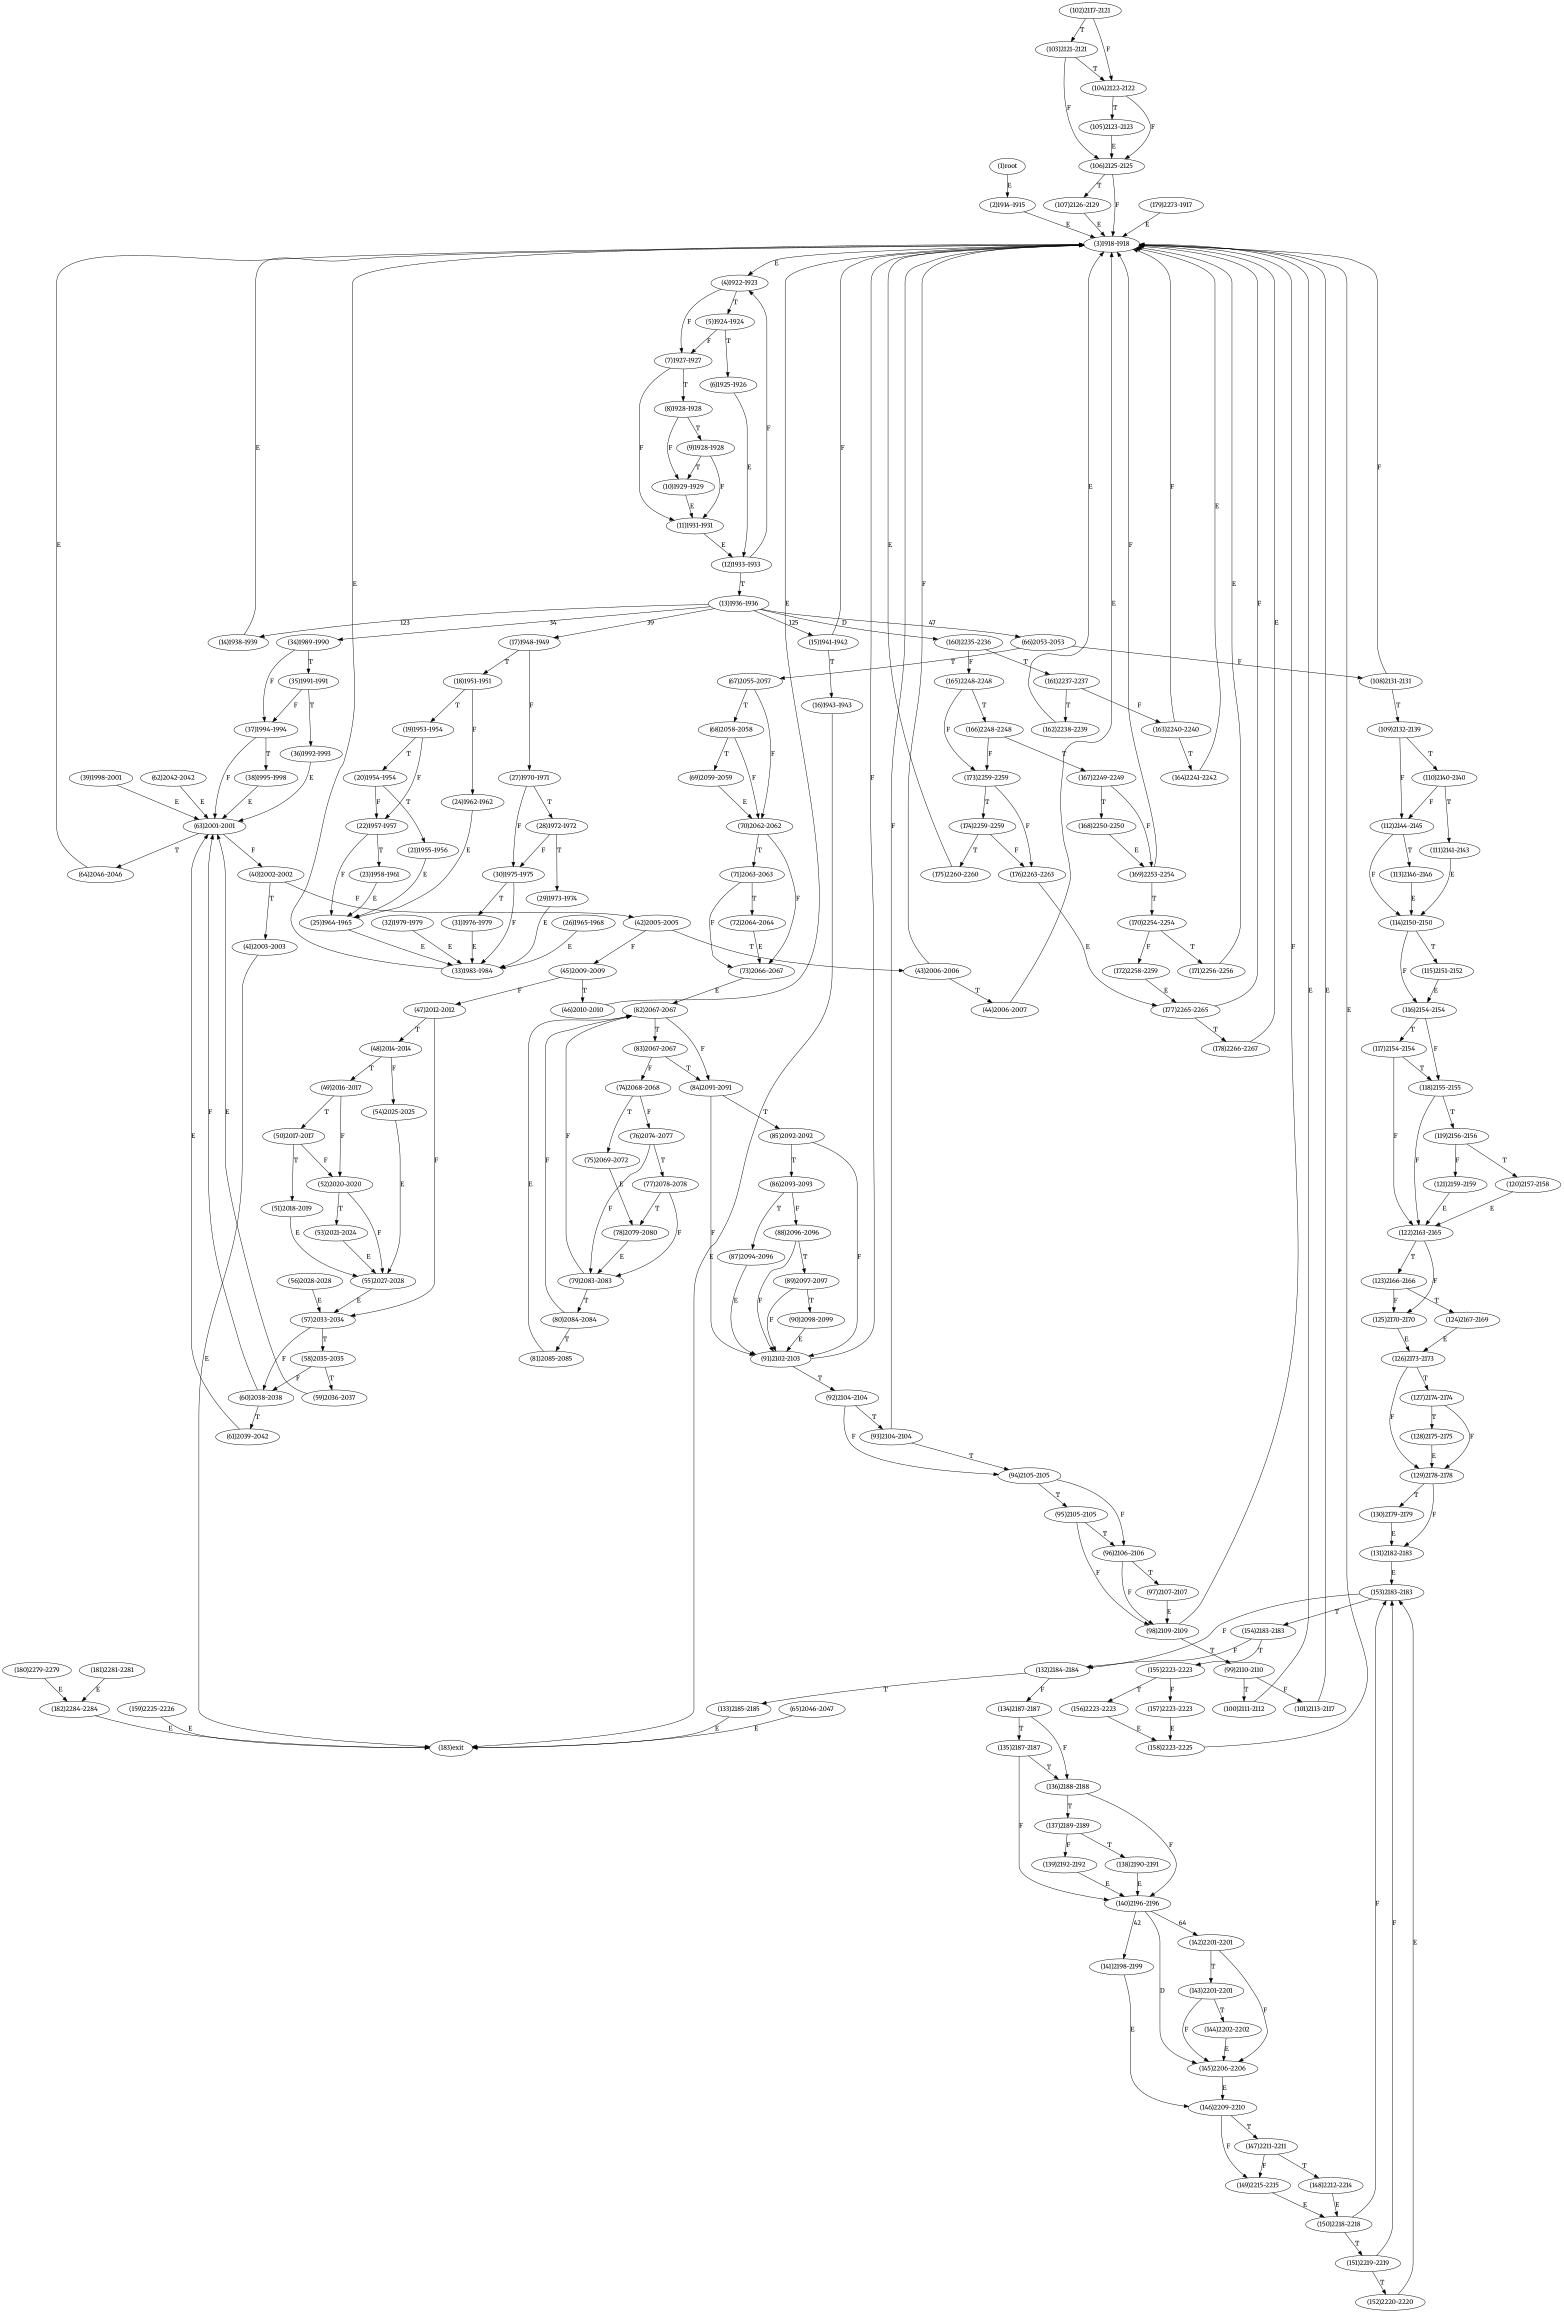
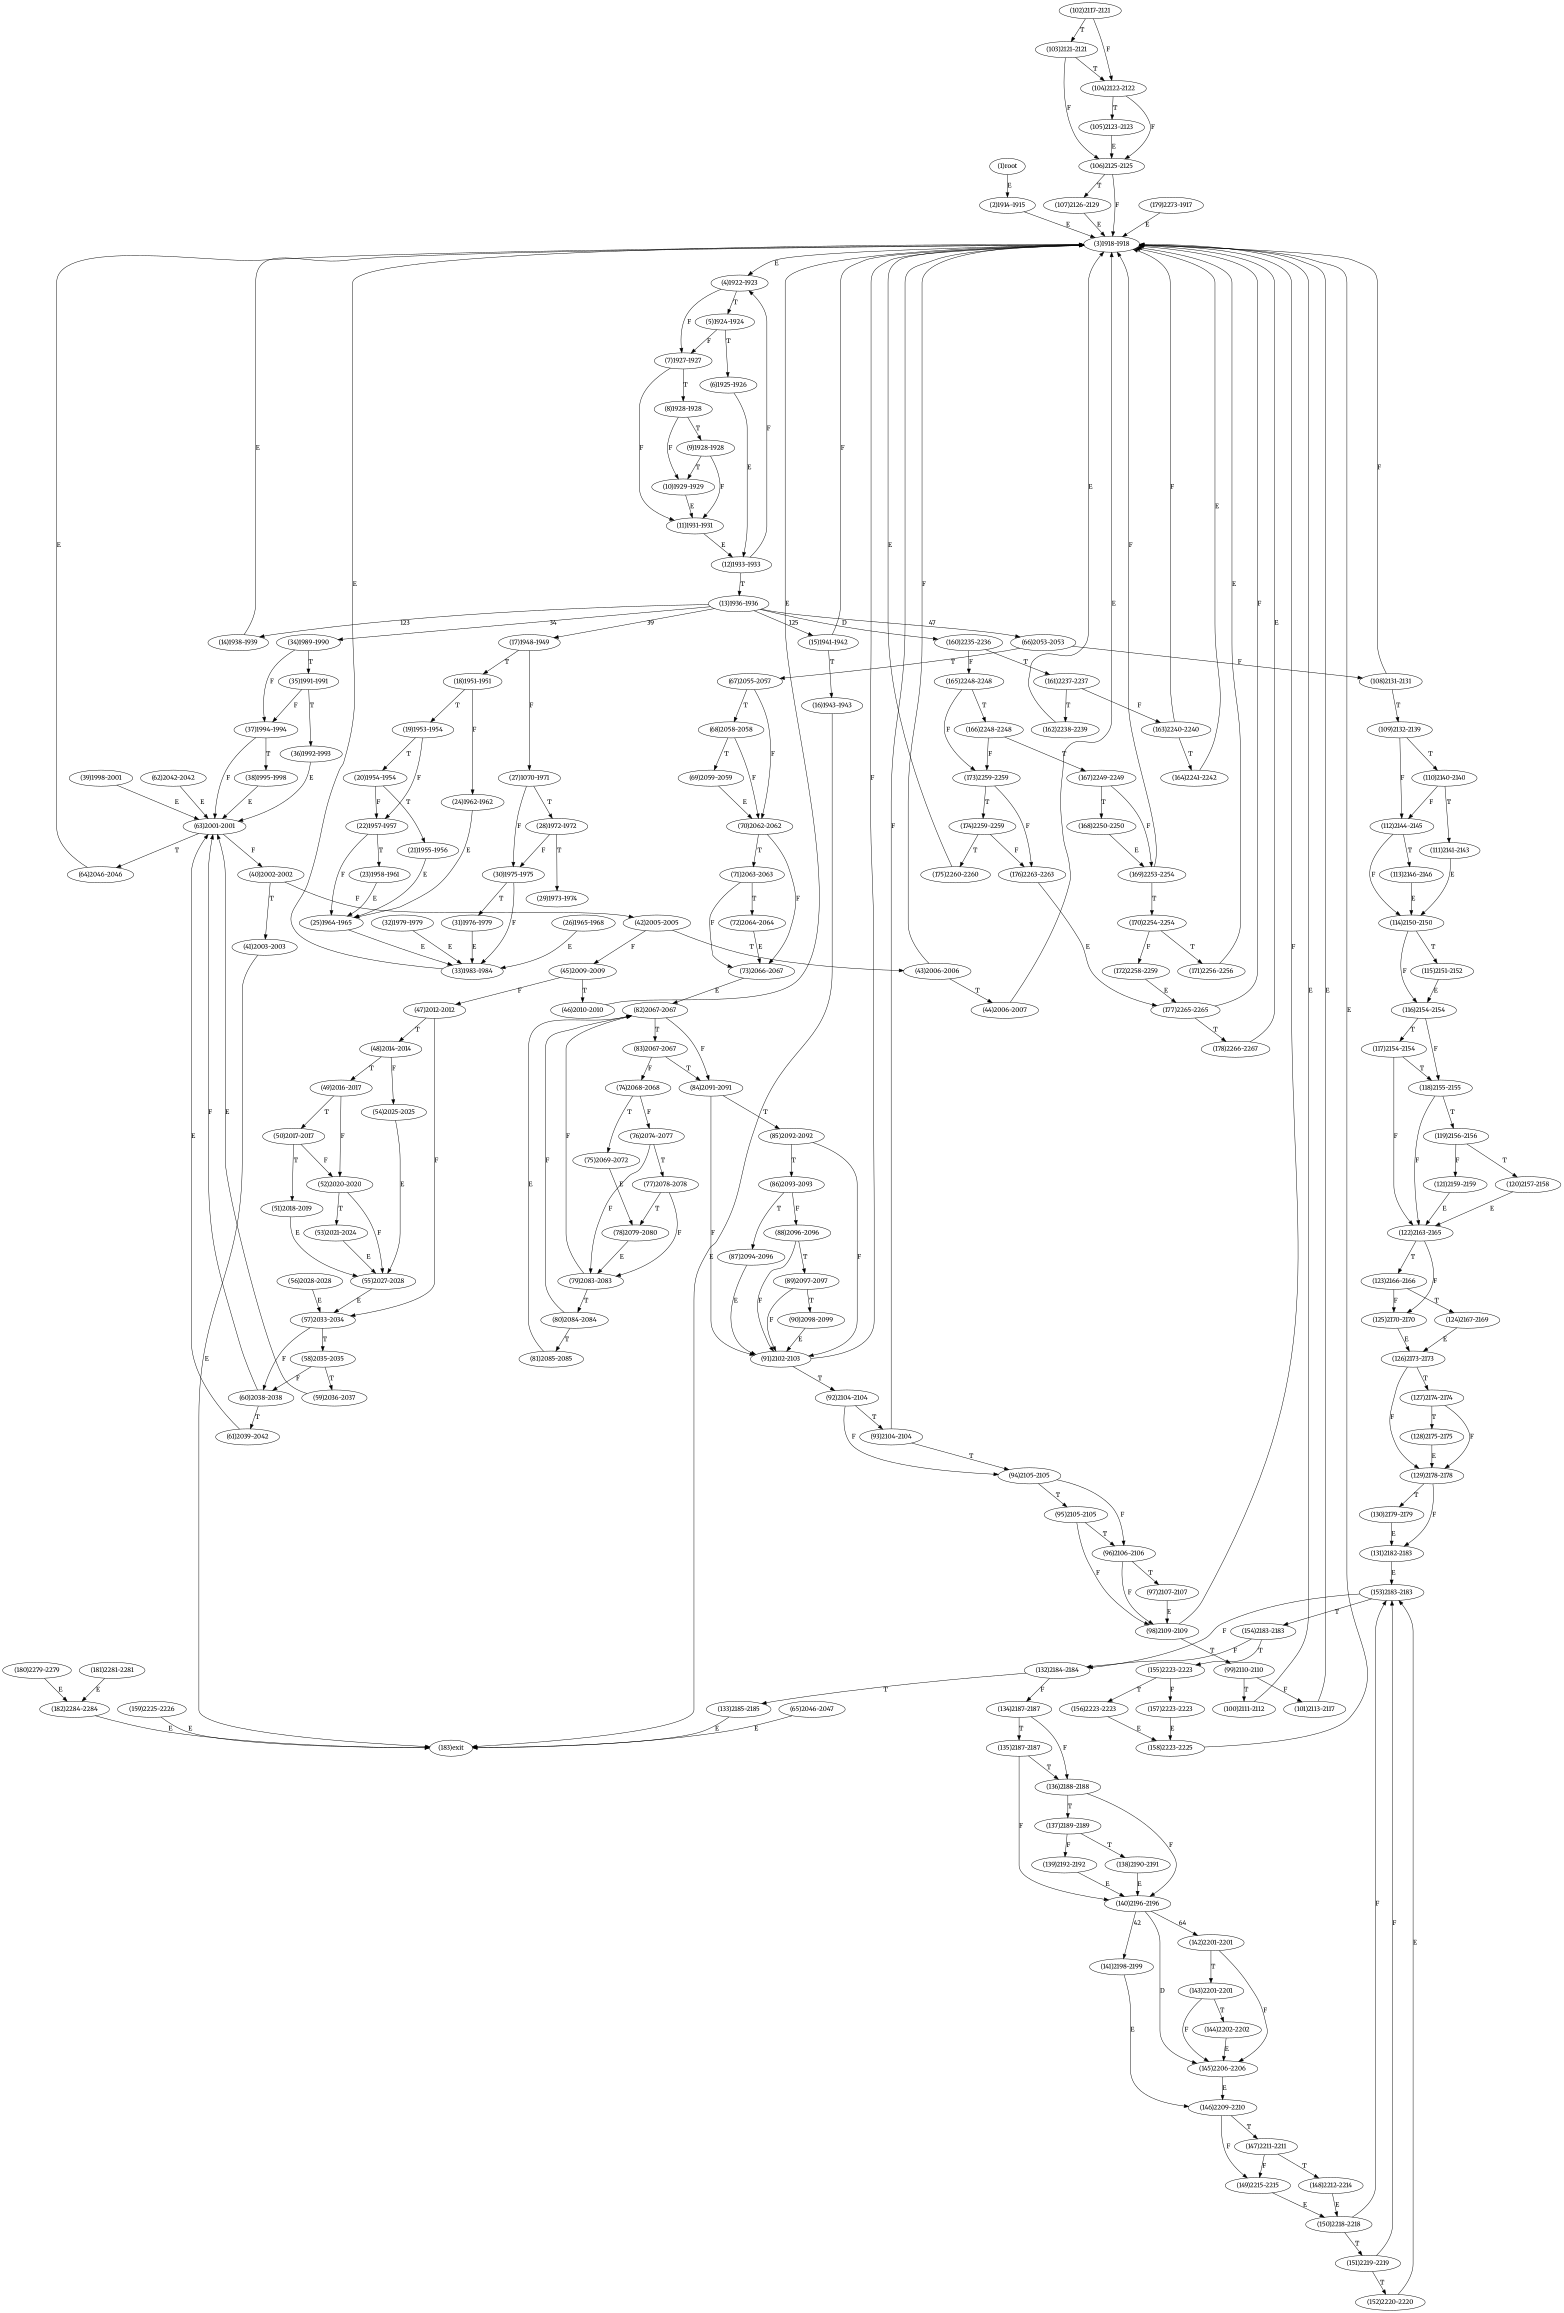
node "(27)1970-1971": label "(27)1970-1971" -> "(27)1070-1971"
edge "(29)1973-1974" -> "(33)1983-1984": removed, label "E"
